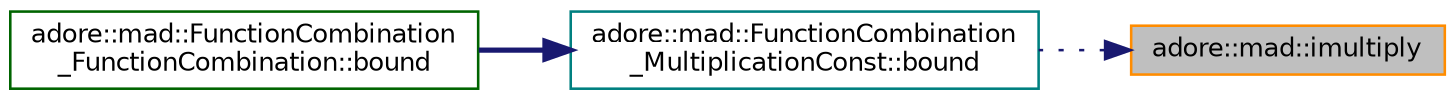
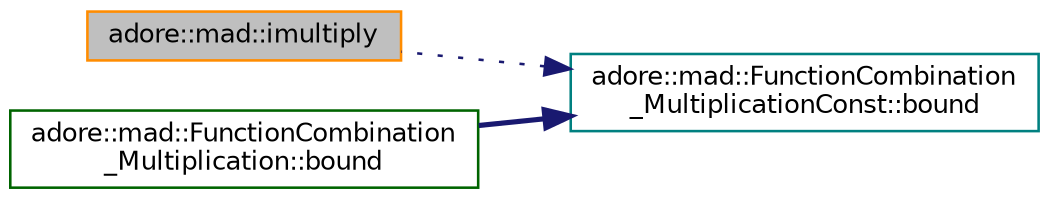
node "adore::mad::FunctionCombination _FunctionCombination::bound": label "adore::mad::FunctionCombination _FunctionCombination::bound" -> "adore::mad::FunctionCombination _Multiplication::bound"
edge "adore::mad::FunctionCombination _MultiplicationConst::bound" -> "adore::mad::imultiply": reversed
